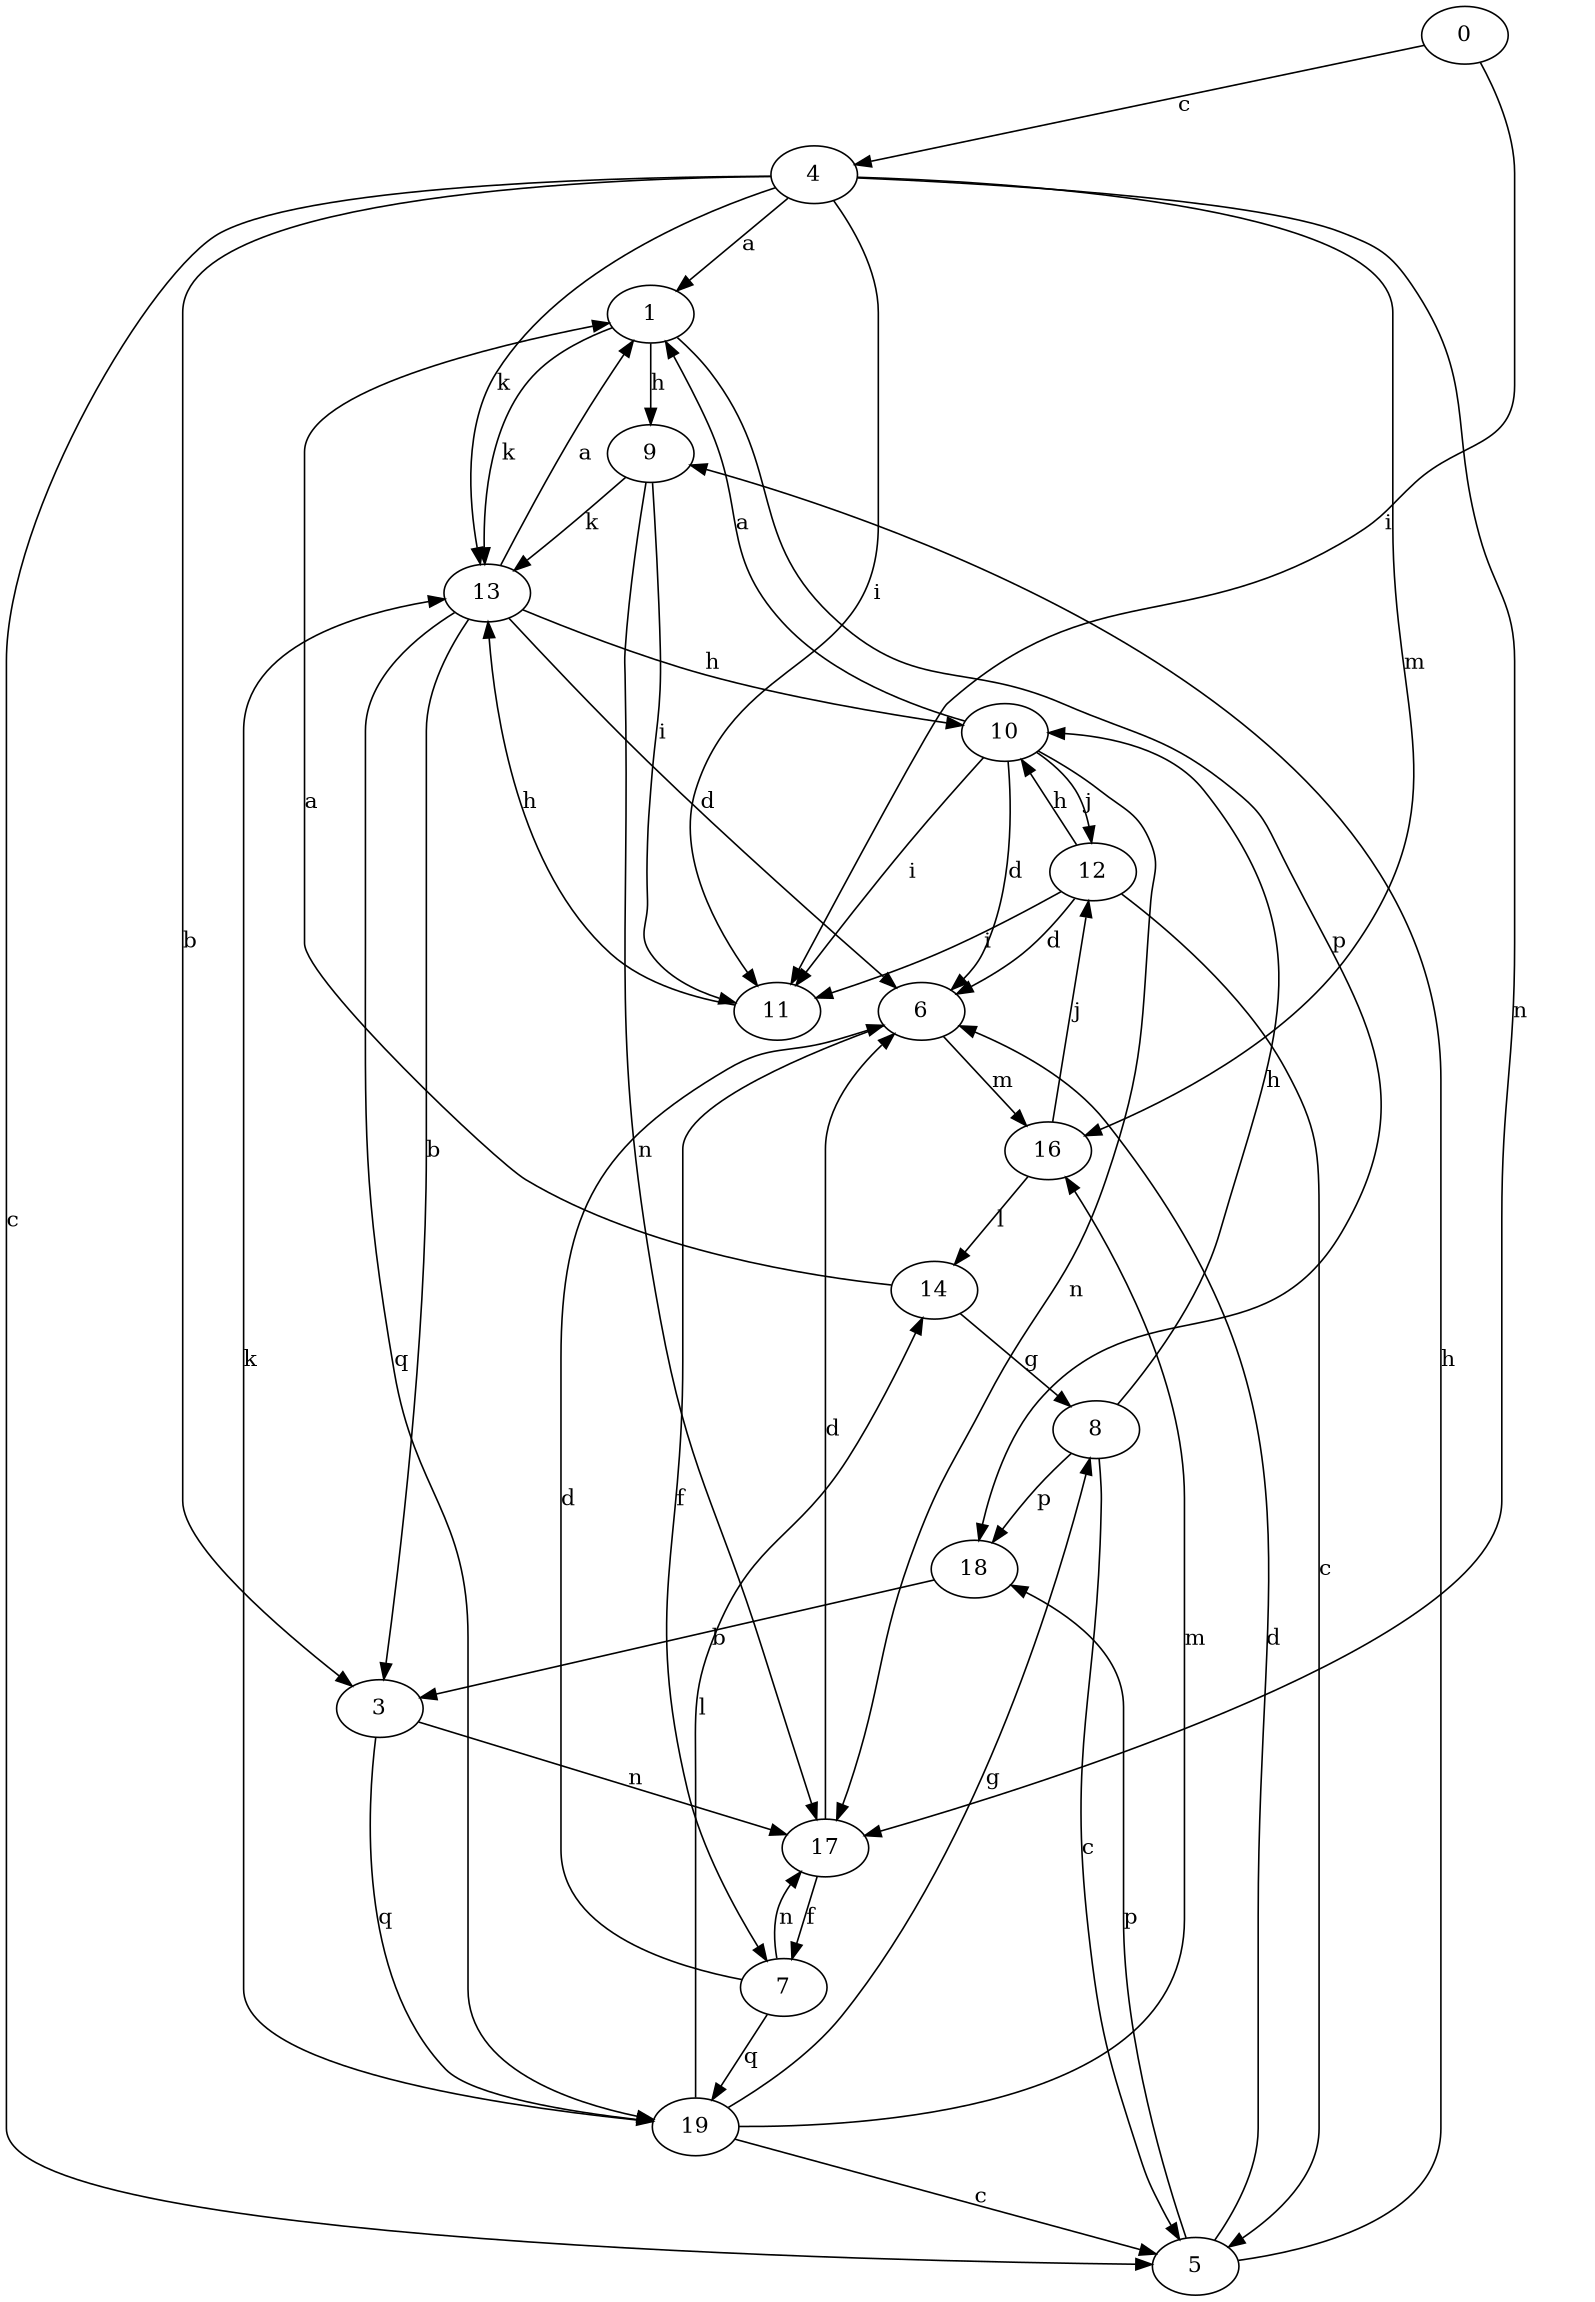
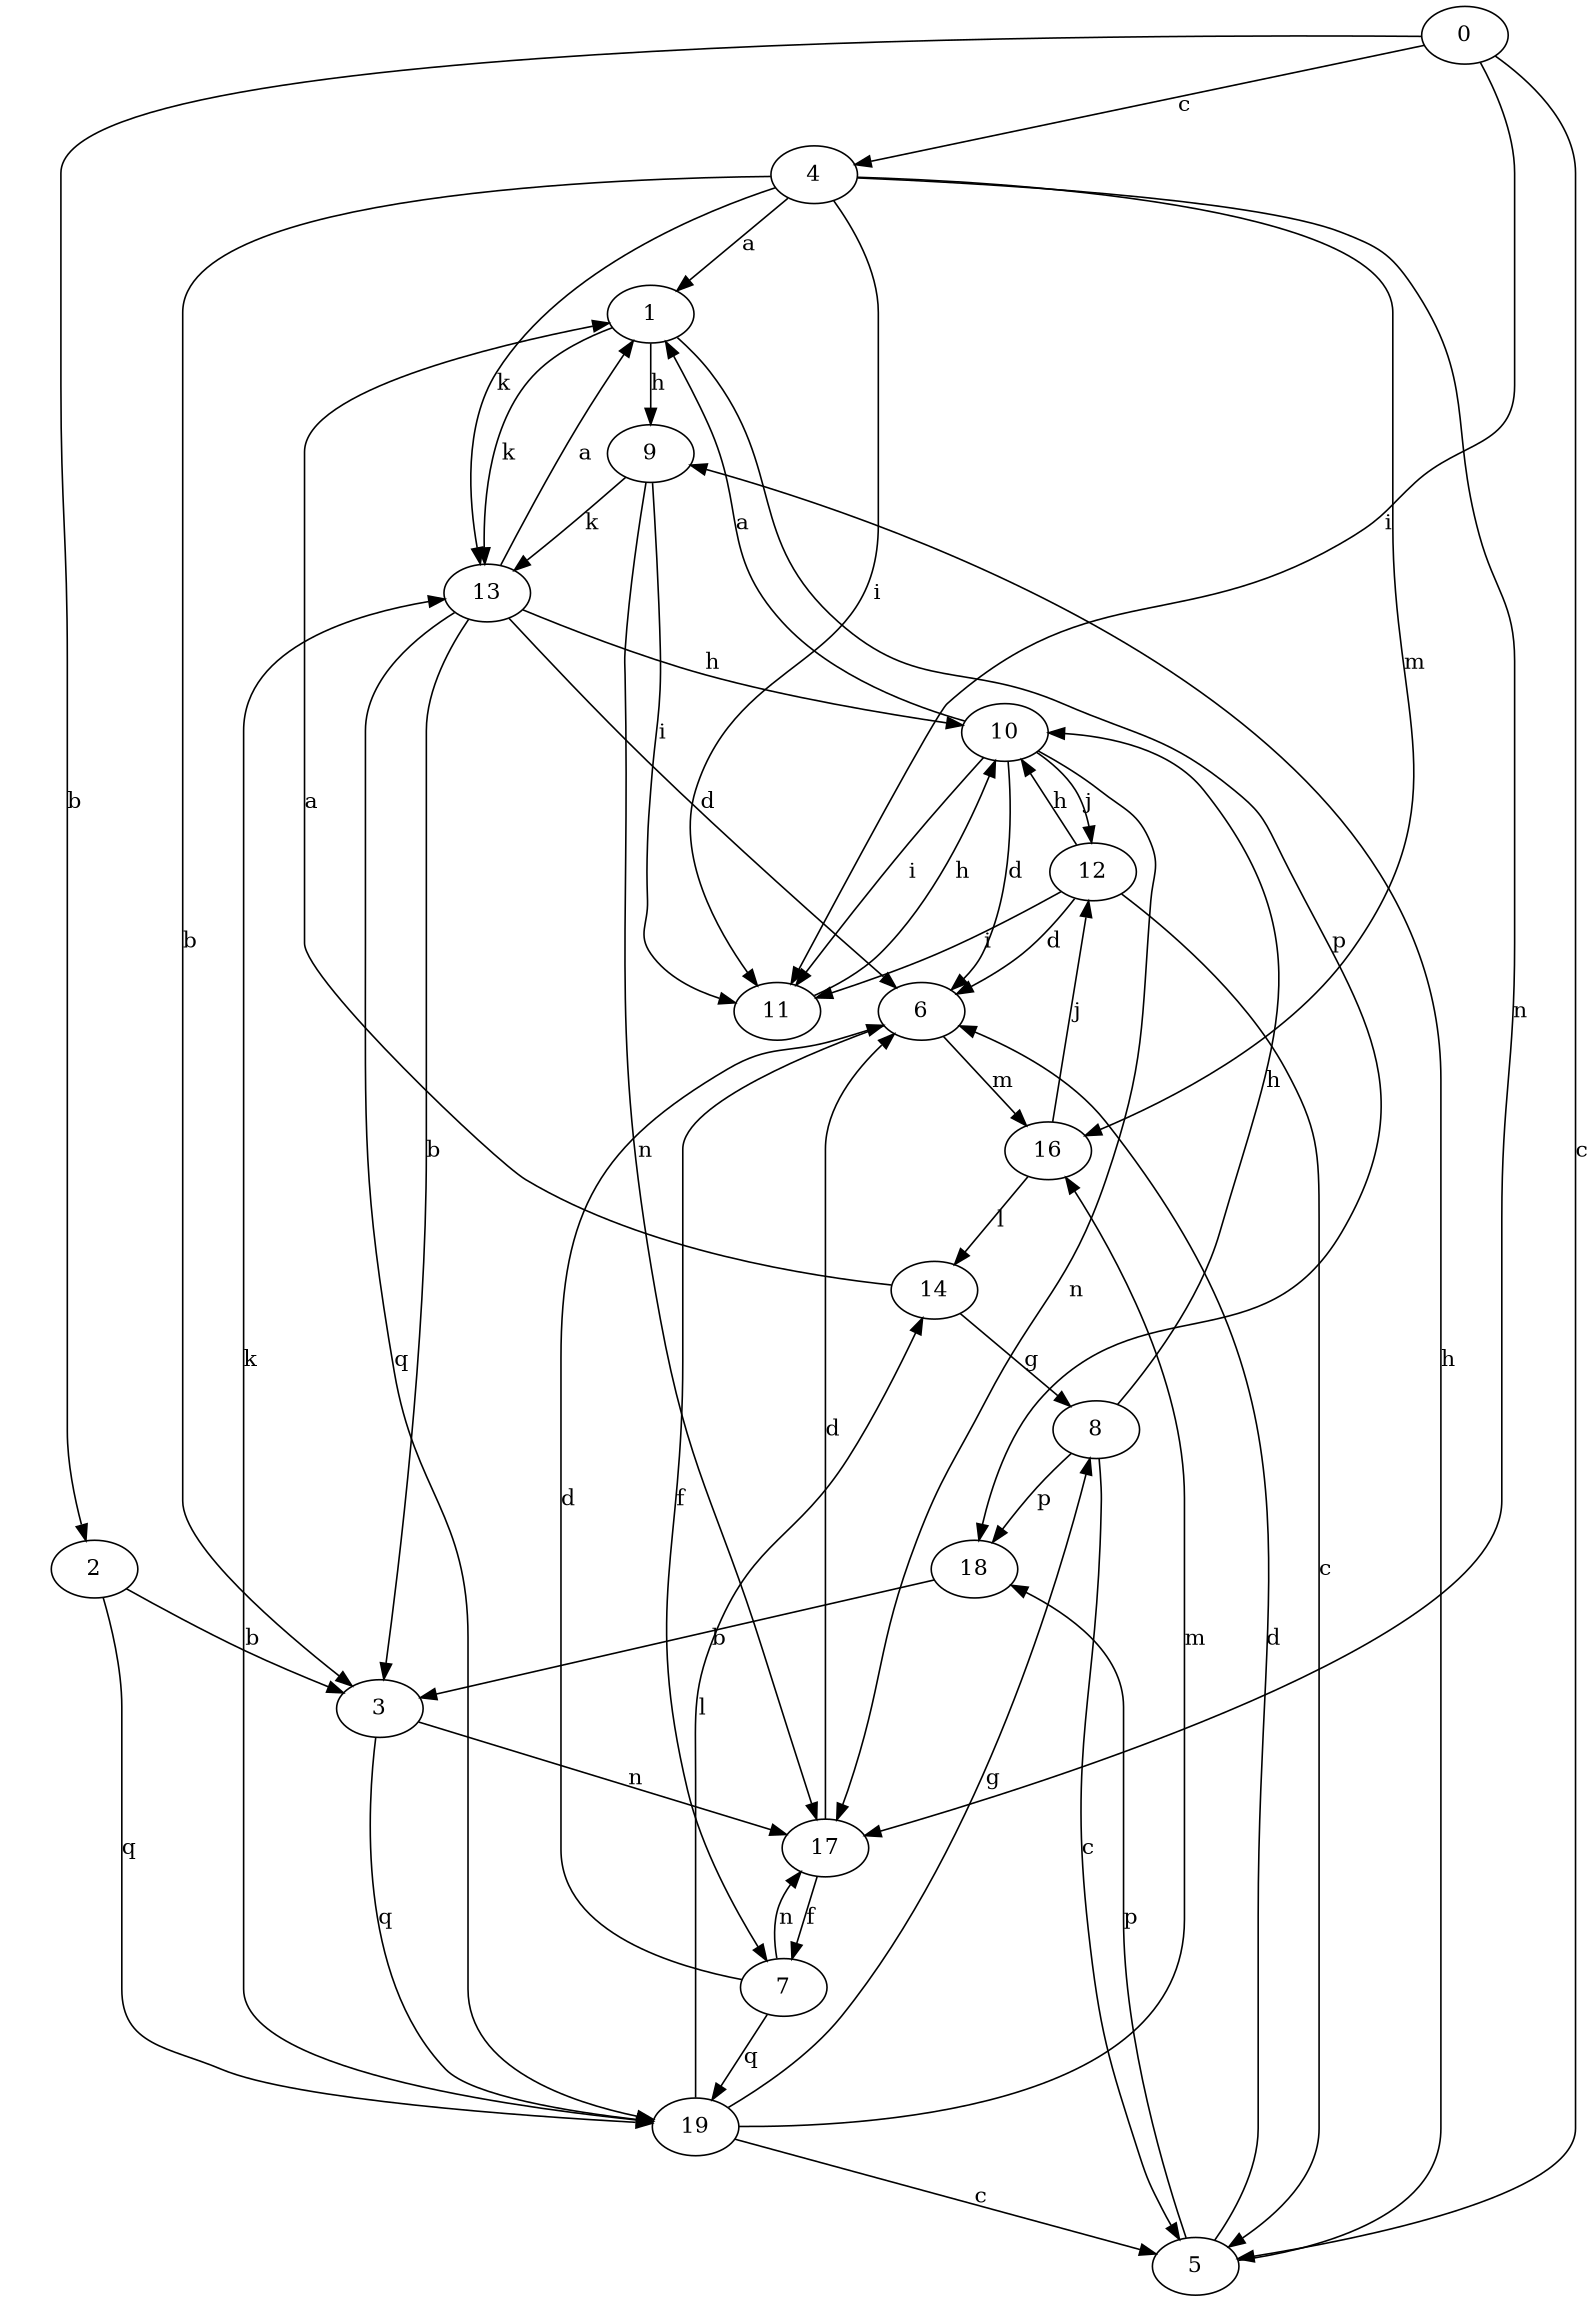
edge "11" -> "13": now "11" -> "10"
edge "4" -> "5": now "0" -> "5"
node "2": added
